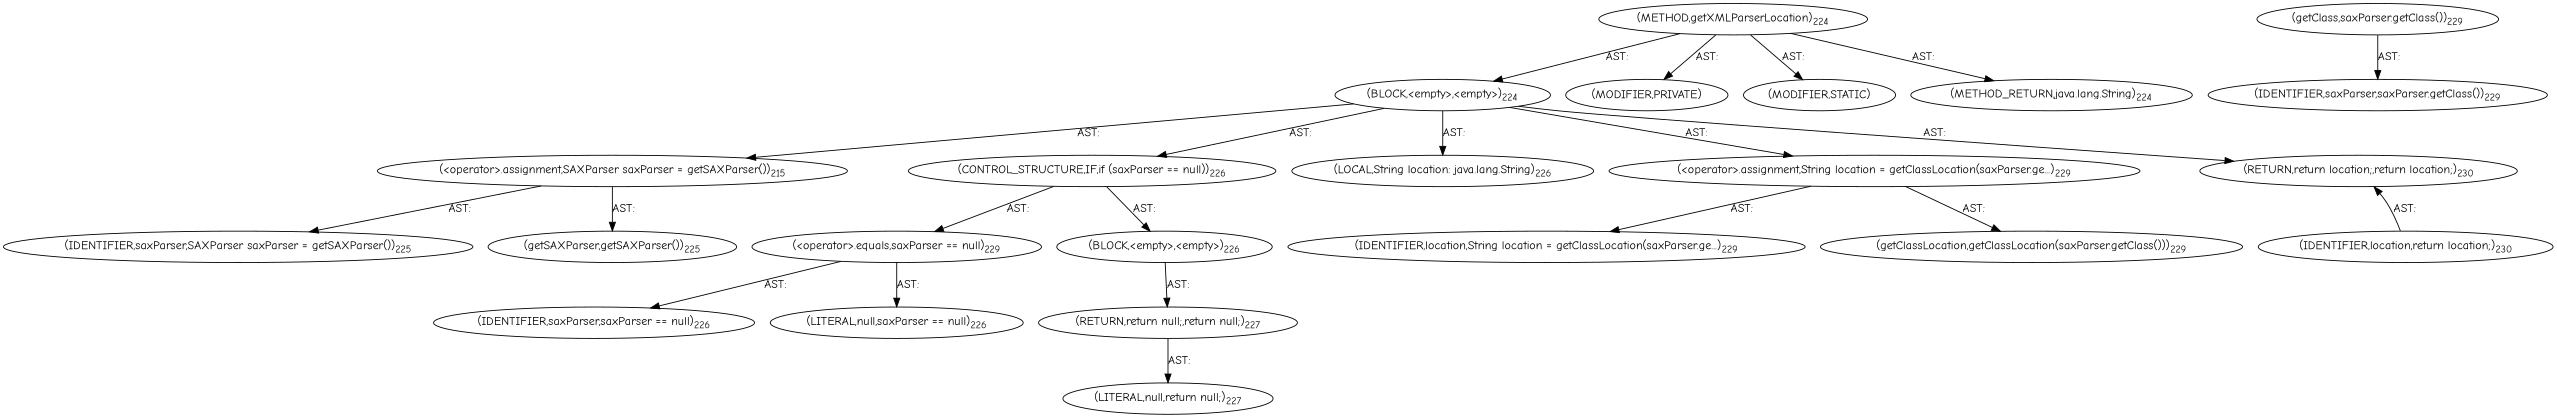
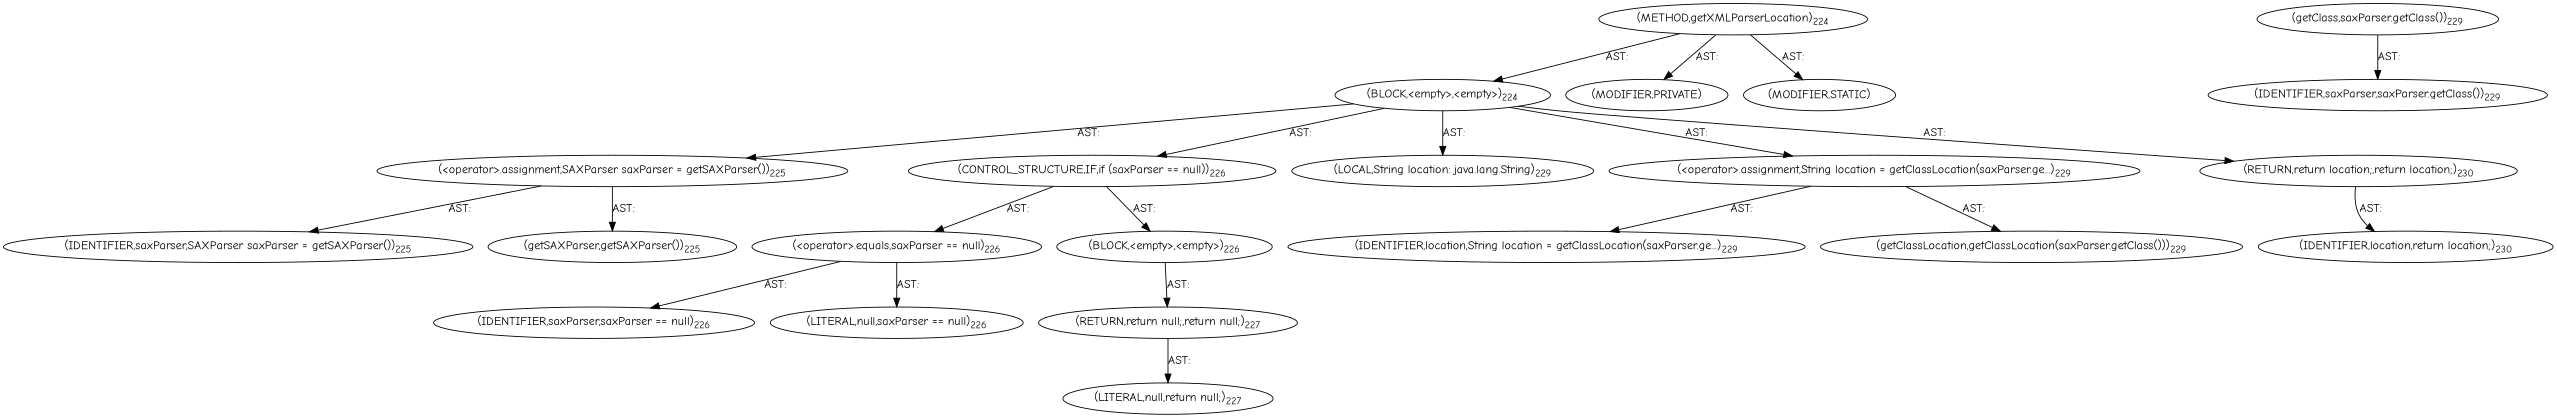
node "(METHOD_RETURN,java.lang.String)": removed
node "(<operator>.assignment,SAXParser saxParser = getSAXParser())": text "215" -> "225"
node "(LOCAL,String location: java.lang.String)": text "226" -> "229"
edge "(IDENTIFIER,location,return location;)" -> "(RETURN,return location;,return location;)": reversed
node "(<operator>.equals,saxParser == null)": text "229" -> "226"
